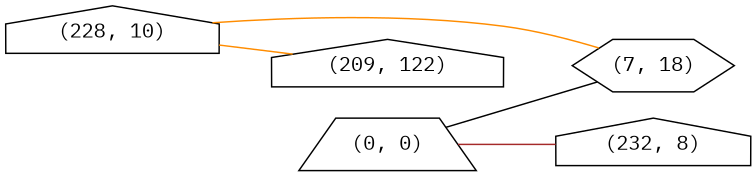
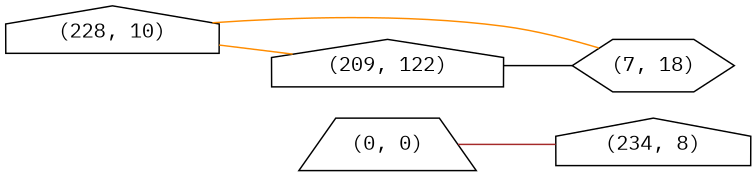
edge "(7, 18)" -- "(0, 0)": now "(7, 18)" -- "(209, 122)"
node "(232, 8)": label "(232, 8)" -> "(234, 8)"
